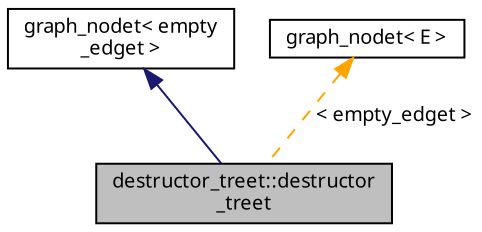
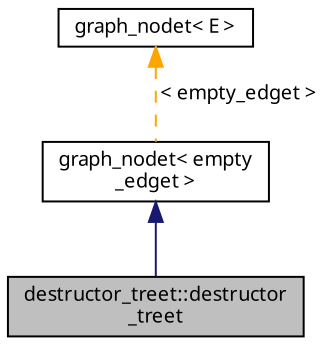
edge "destructor_treet::destructor _treet" -> "graph_nodet< E >": now "graph_nodet< empty _edget >" -> "graph_nodet< E >"
